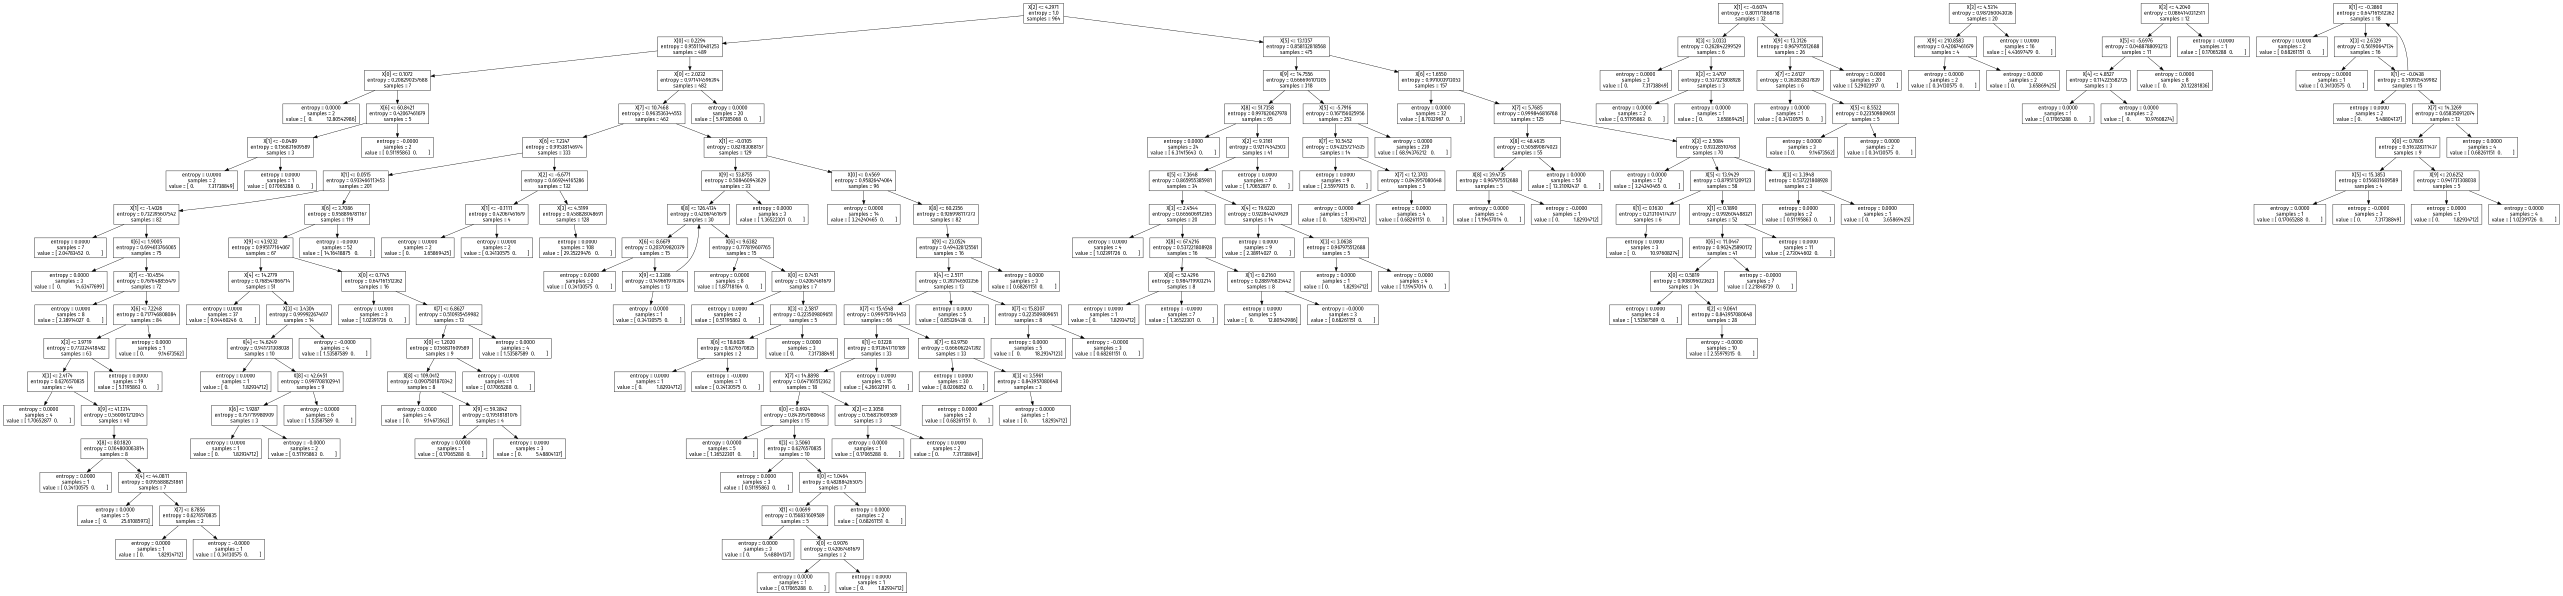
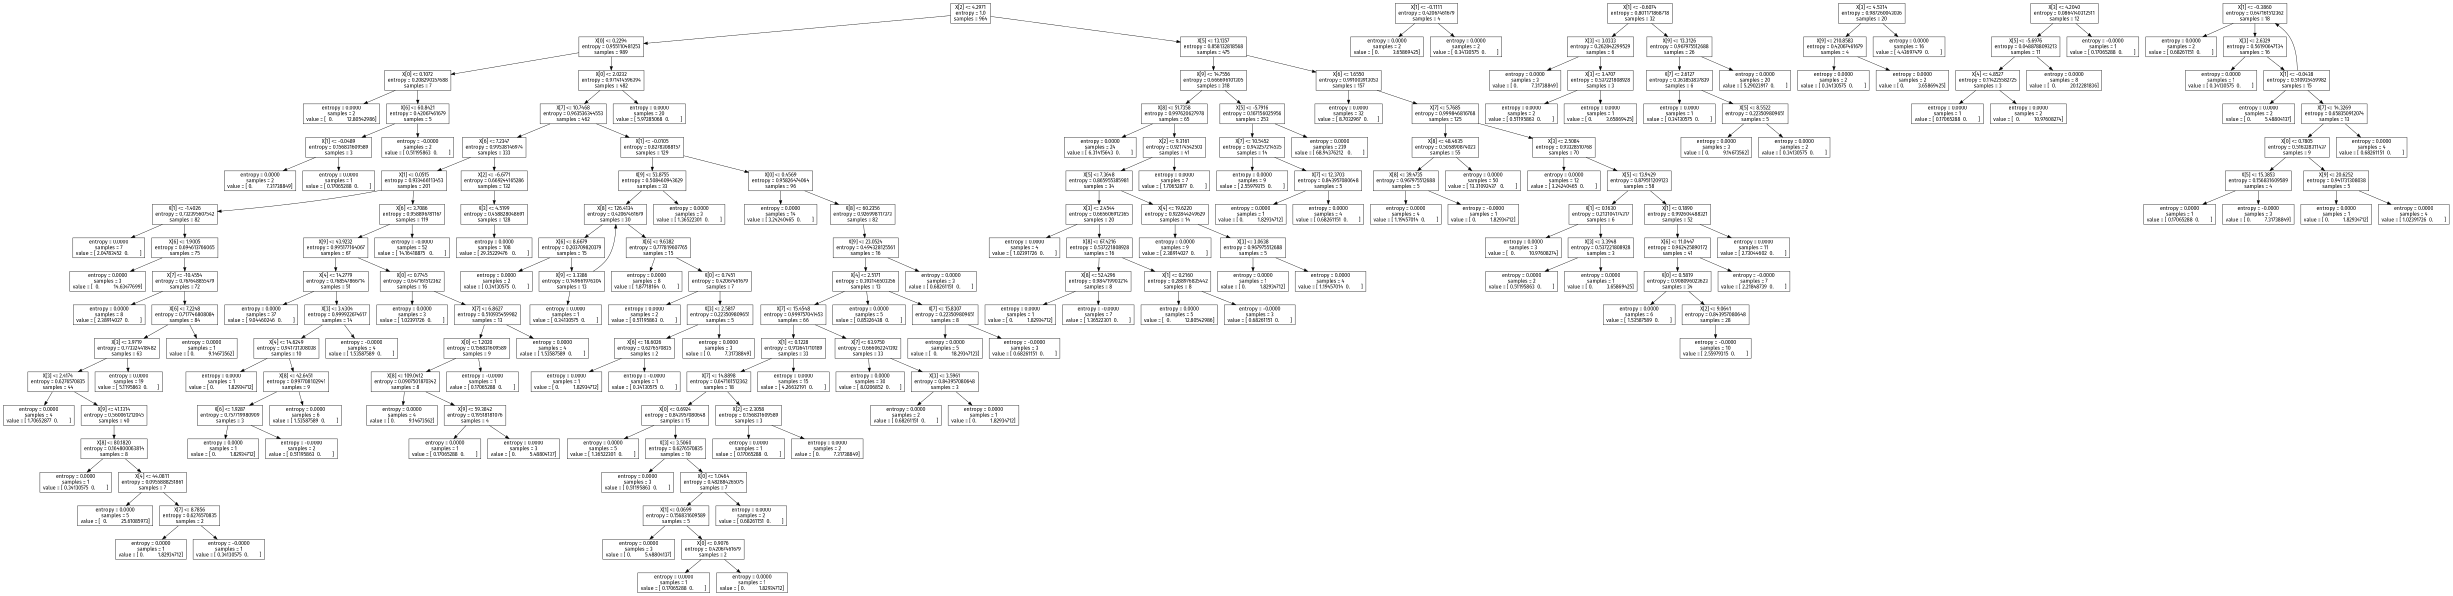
node "X[0] <= 0.2294 entropy = 0.955110481253 samples = 489": label "X[0] <= 0.2294 entropy = 0.955110481253 samples = 489" -> "X[0] <= 0.2294 entropy = 0.955110481253 samples = 989"
edge "X[3] <= 2.5084 entropy = 0.93328510768 samples = 70" -> "X[3] <= 3.3948 entropy = 0.537221808928 samples = 3": now "X[1] <= 0.1630 entropy = 0.213104174317 samples = 6" -> "X[3] <= 3.3948 entropy = 0.537221808928 samples = 3"
edge "X[2] <= -6.6771 entropy = 0.669244165286 samples = 132" -> "X[1] <= -0.1111 entropy = 0.42067461679 samples = 4": removed
